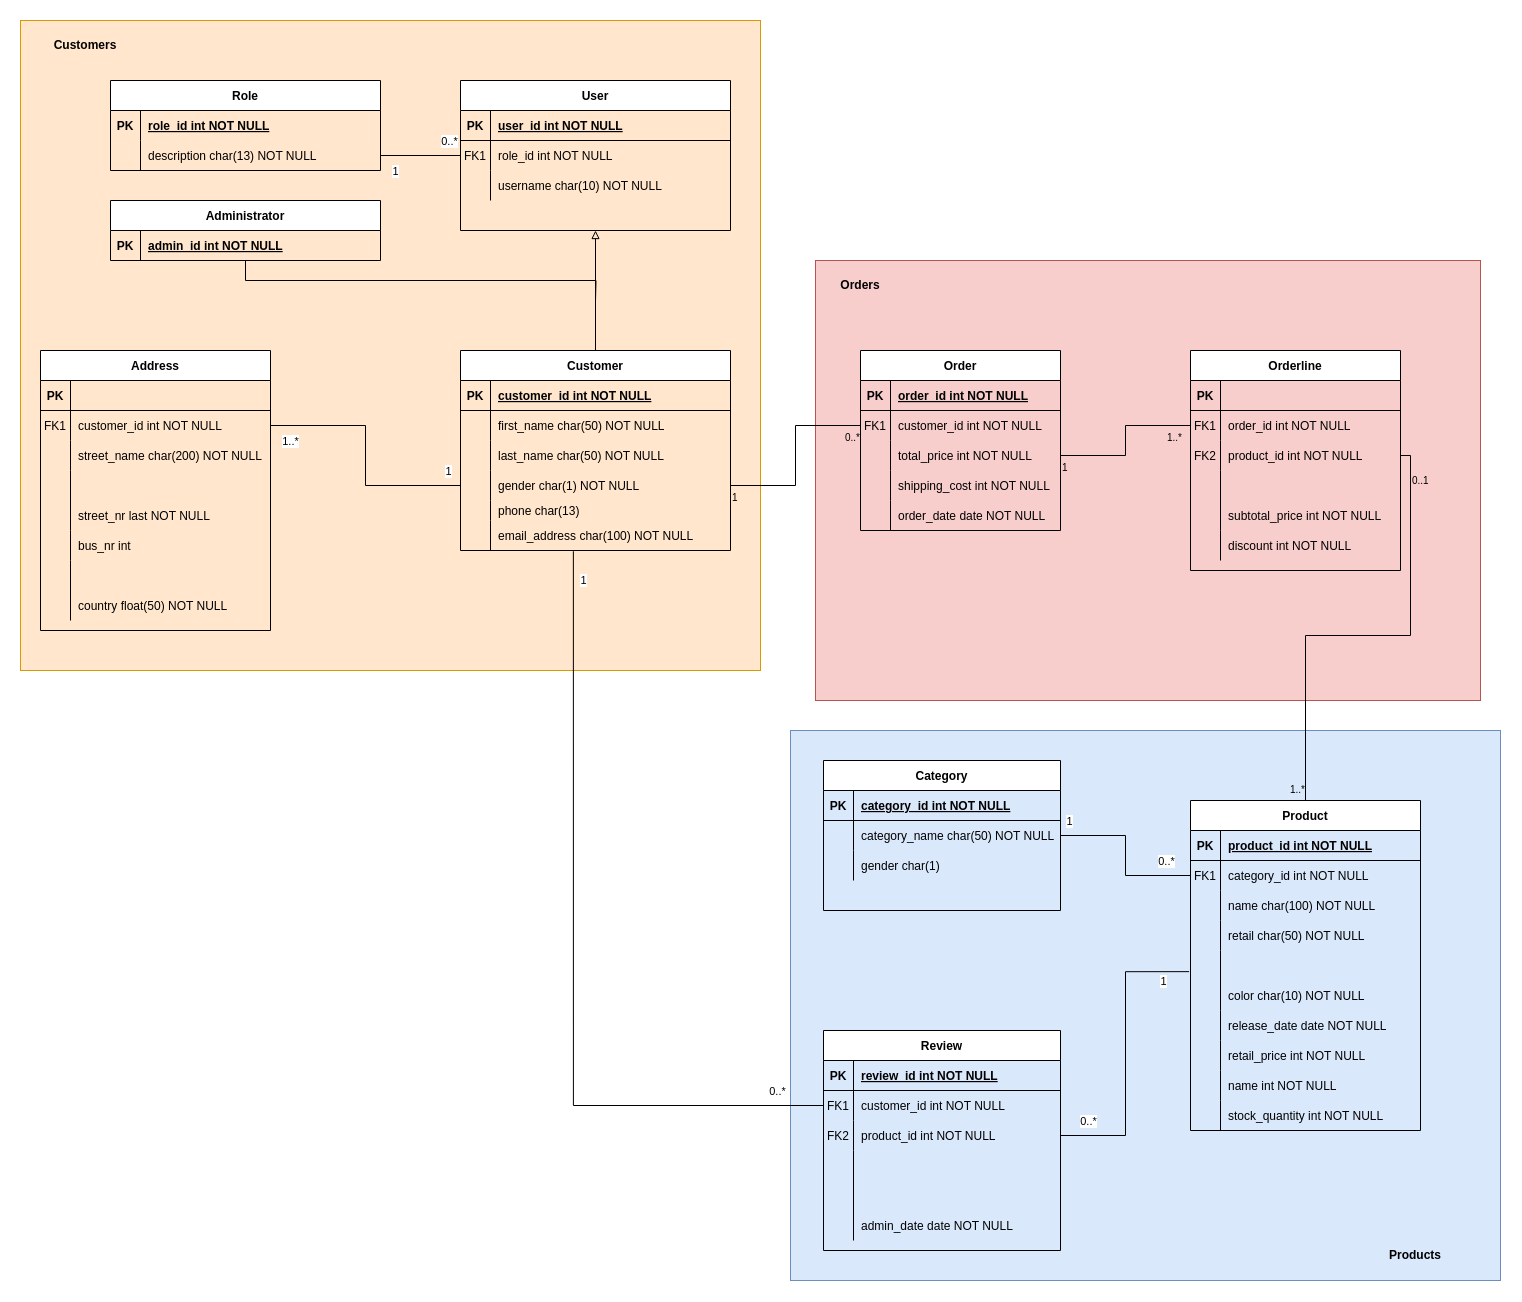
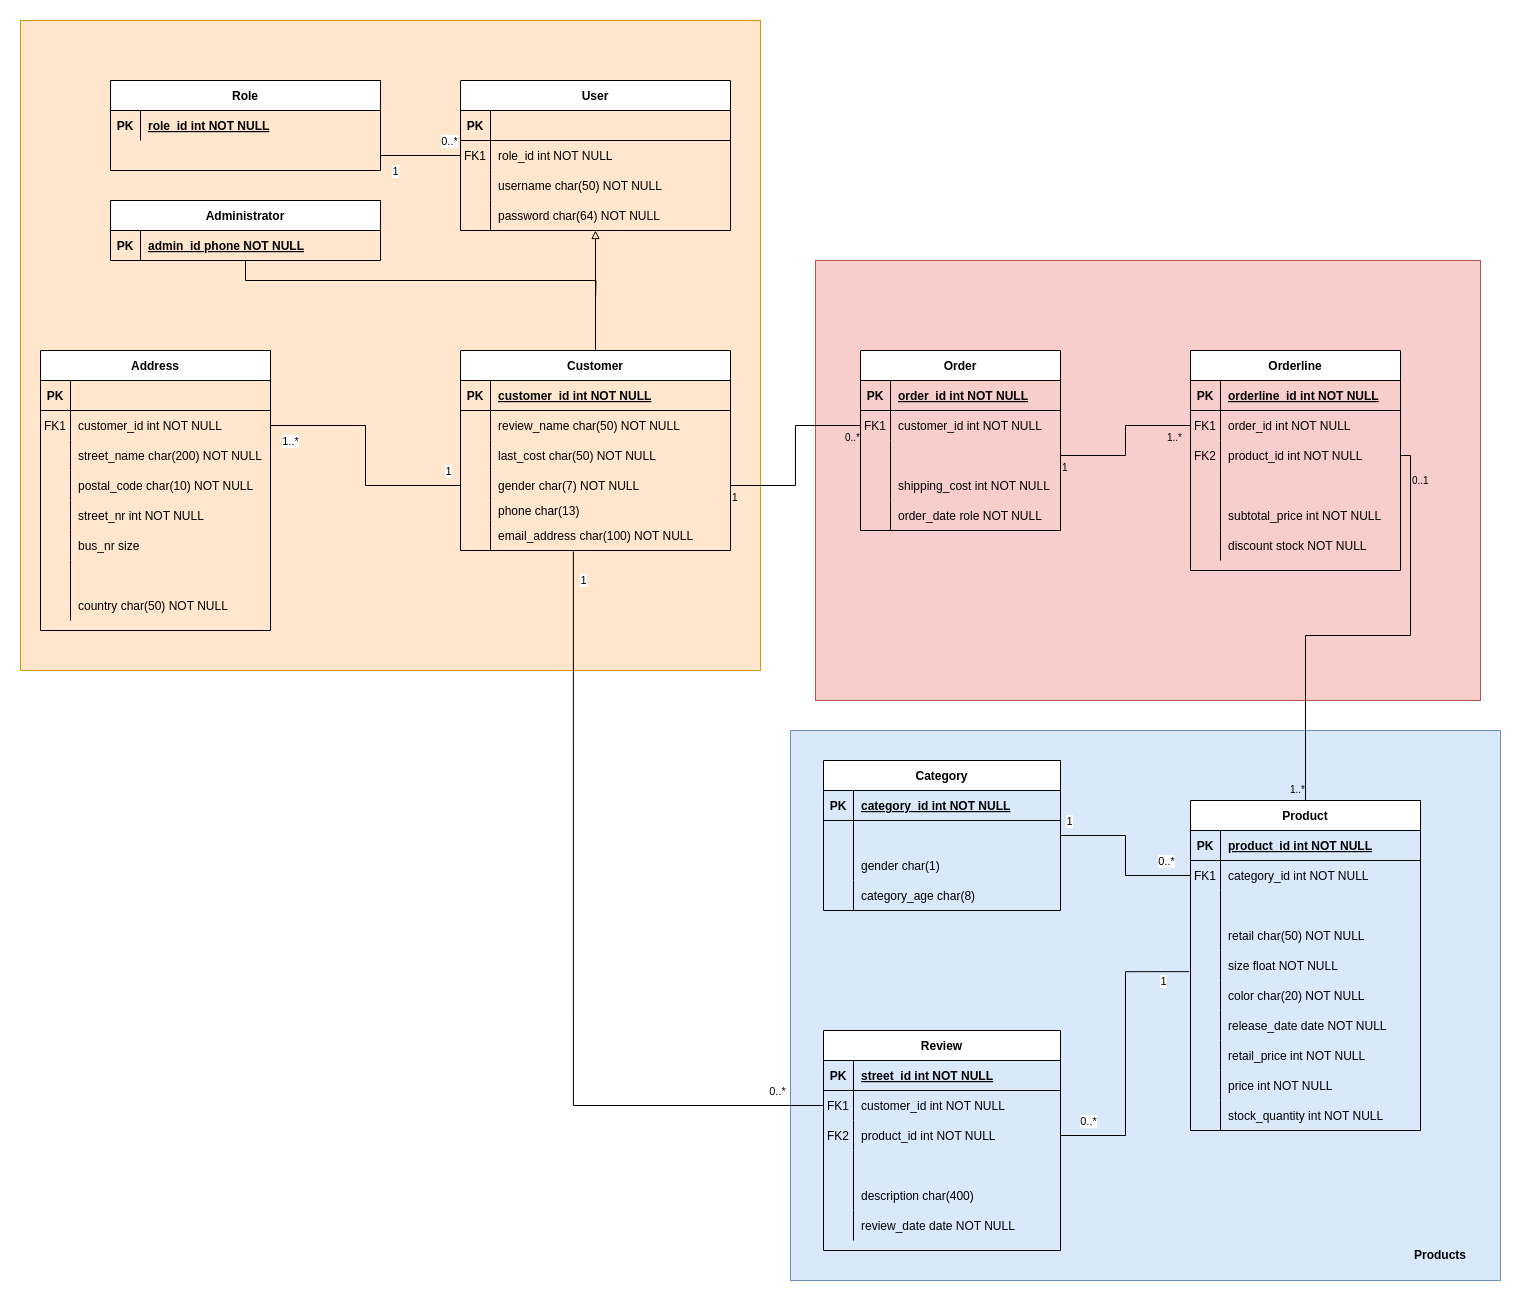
node "Customers": removed
node "user_id int NOT NULL": removed
node "description char(13) NOT NULL": removed
node "username char(10) NOT NULL": label "username char(10) NOT NULL" -> "username char(50) NOT NULL"
node "password char(64) NOT NULL": added
node "admin_id int NOT NULL": label "admin_id int NOT NULL" -> "admin_id phone NOT NULL"
node "Orders": removed
node "orderline_id int NOT NULL": added
node "first_name char(50) NOT NULL": label "first_name char(50) NOT NULL" -> "review_name char(50) NOT NULL"
node "last_name char(50) NOT NULL": label "last_name char(50) NOT NULL" -> "last_cost char(50) NOT NULL"
node "total_price int NOT NULL": removed
node "postal_code char(10) NOT NULL": added
node "gender char(1) NOT NULL": label "gender char(1) NOT NULL" -> "gender char(7) NOT NULL"
node "street_nr last NOT NULL": label "street_nr last NOT NULL" -> "street_nr int NOT NULL"
node "order_date date NOT NULL": label "order_date date NOT NULL" -> "order_date role NOT NULL"
node "bus_nr int": label "bus_nr int" -> "bus_nr size"
node "discount int NOT NULL": label "discount int NOT NULL" -> "discount stock NOT NULL"
node "country float(50) NOT NULL": label "country float(50) NOT NULL" -> "country char(50) NOT NULL"
node "category_name char(50) NOT NULL": removed
node "category_age char(8)": added
node "name char(100) NOT NULL": removed
node "size float NOT NULL": added
node "color char(10) NOT NULL": label "color char(10) NOT NULL" -> "color char(20) NOT NULL"
node "review_id int NOT NULL": label "review_id int NOT NULL" -> "street_id int NOT NULL"
node "name int NOT NULL": label "name int NOT NULL" -> "price int NOT NULL"
node "description char(400)": added
node "admin_date date NOT NULL": label "admin_date date NOT NULL" -> "review_date date NOT NULL"
node "Products": moved (1416, 1256) -> (1441, 1256)
